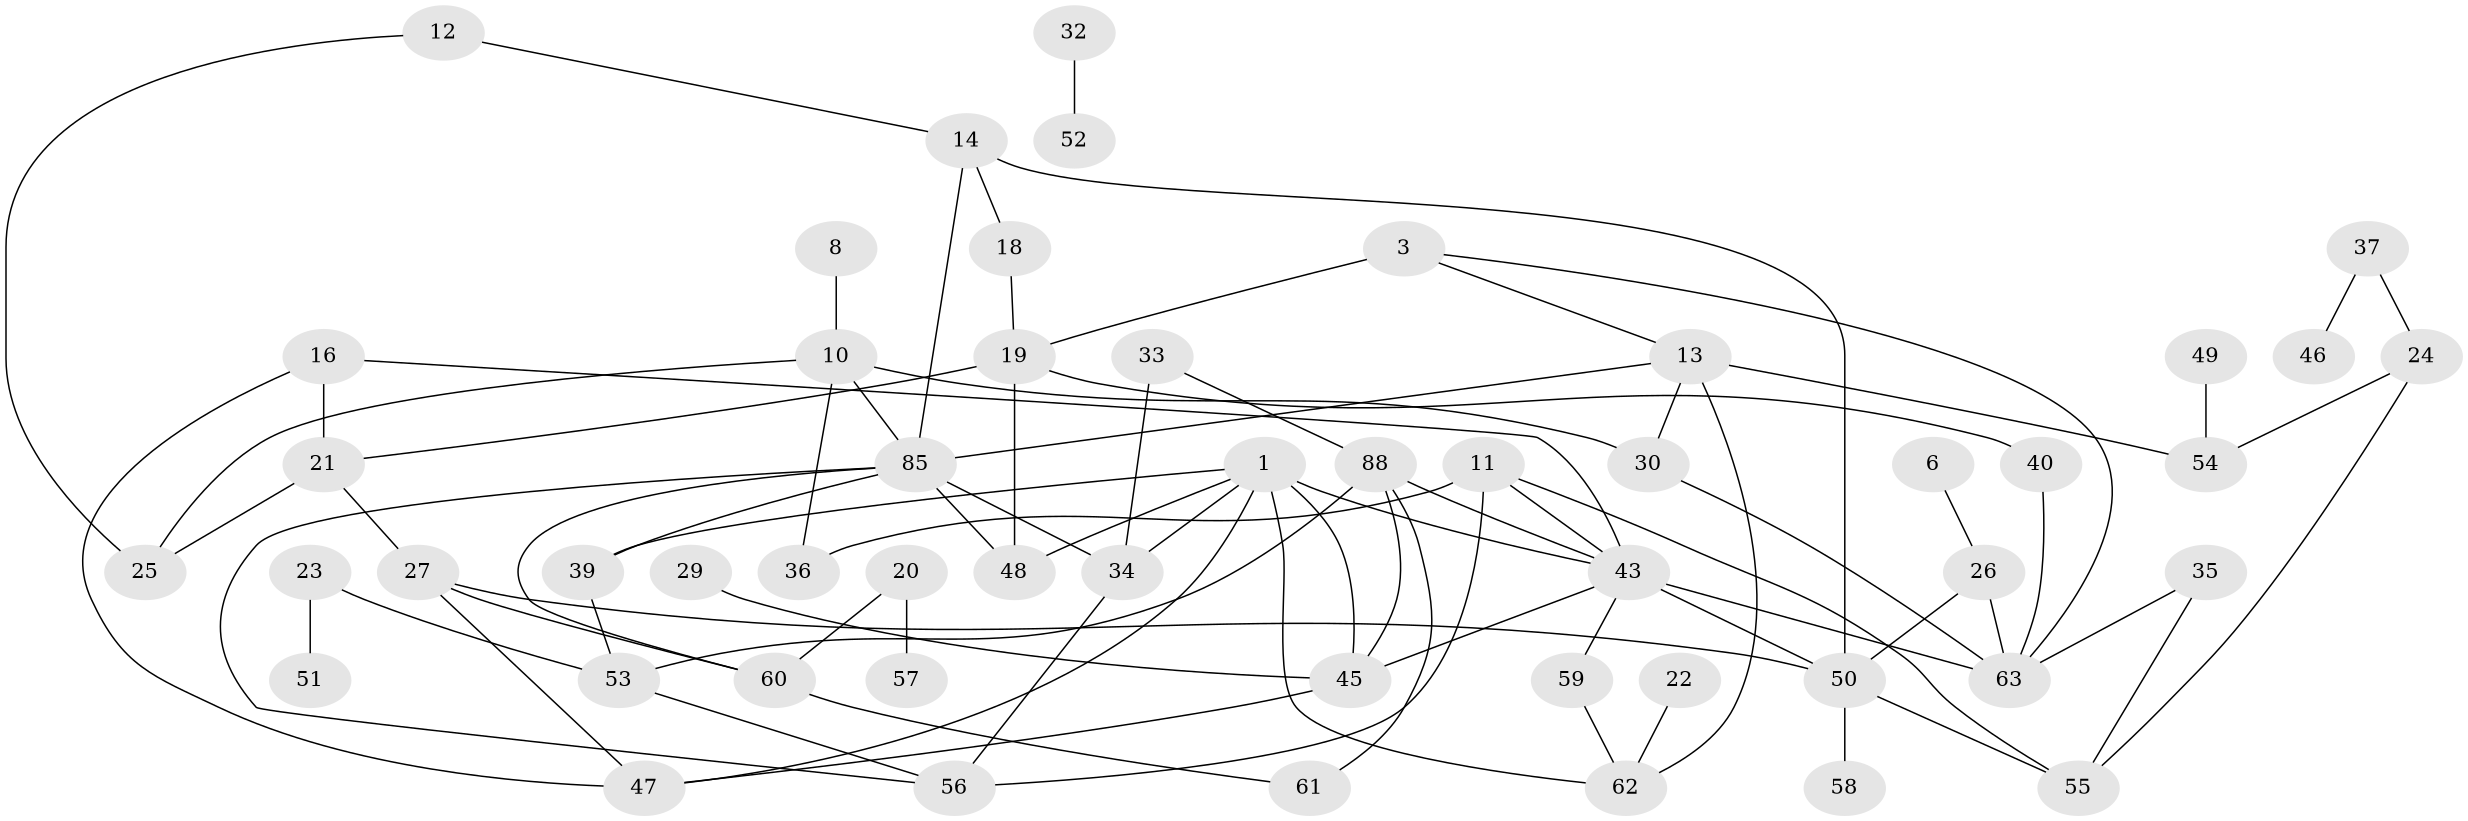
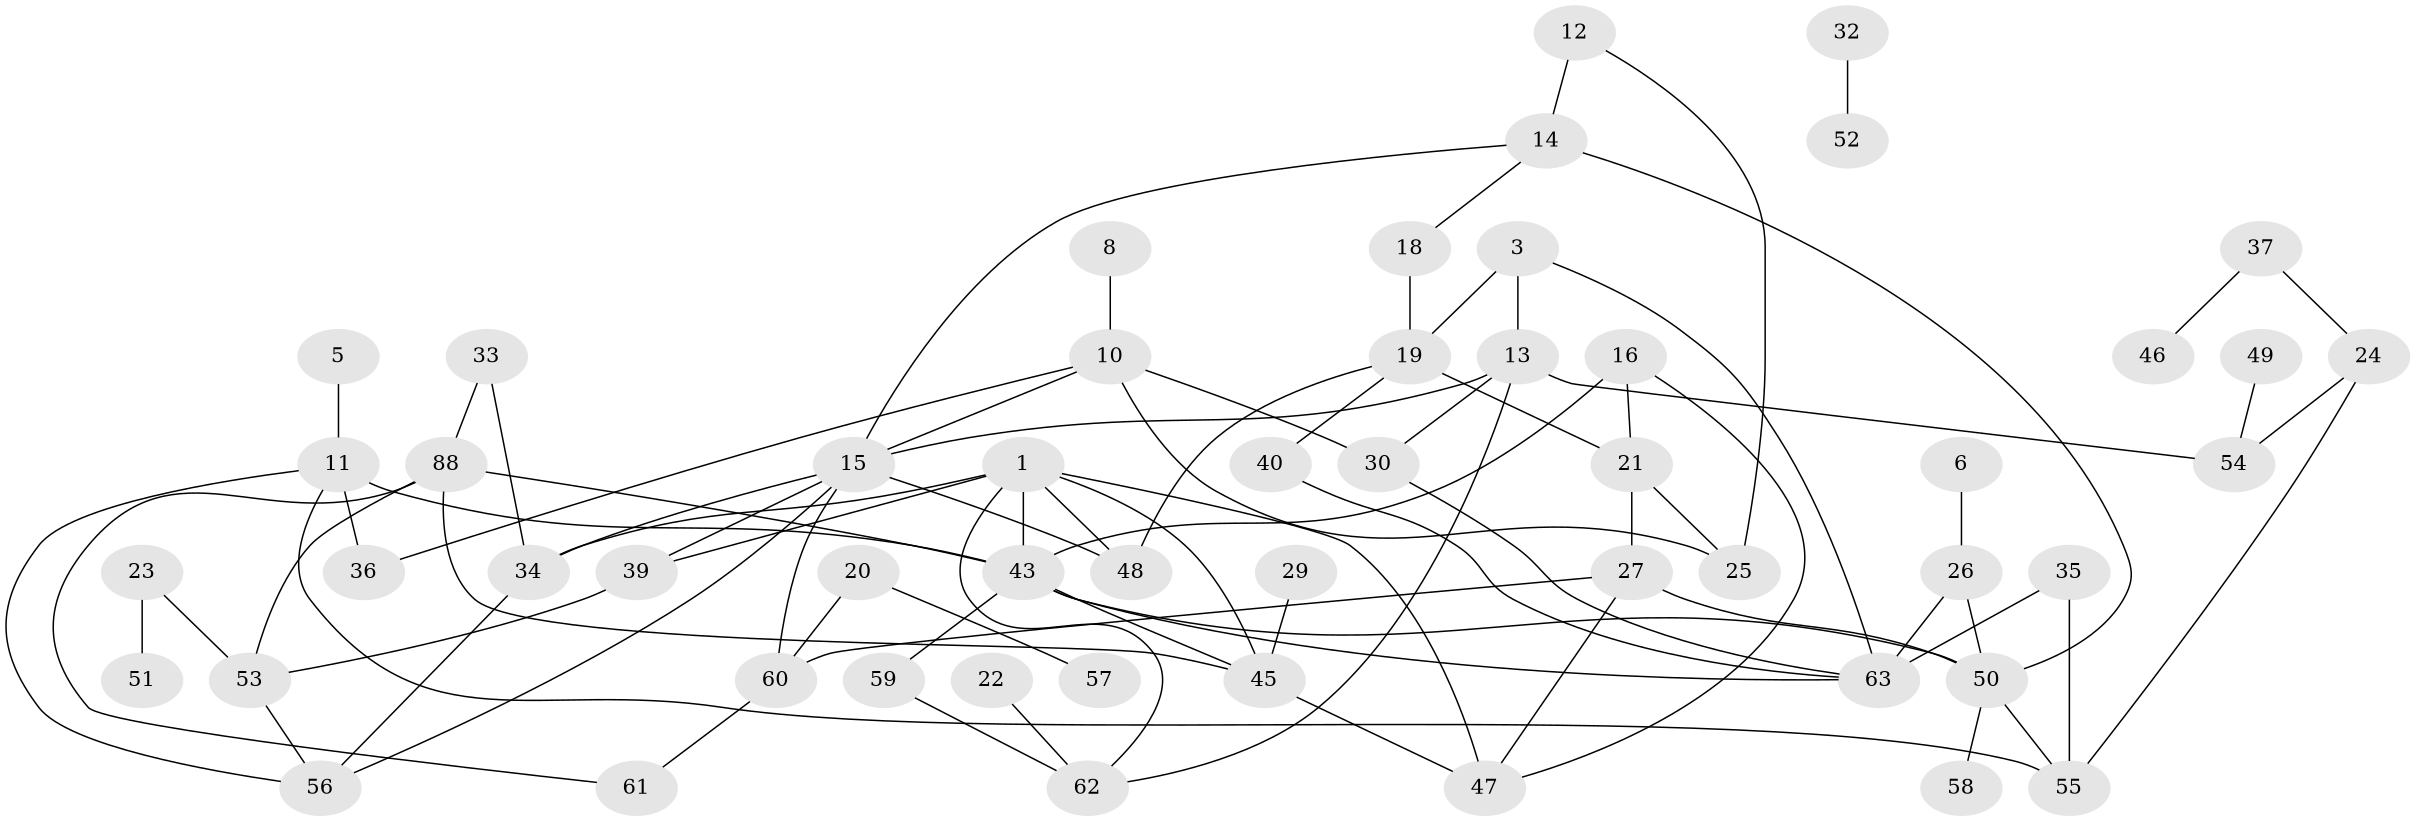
node "5": added
node "85": label "85" -> "15"
